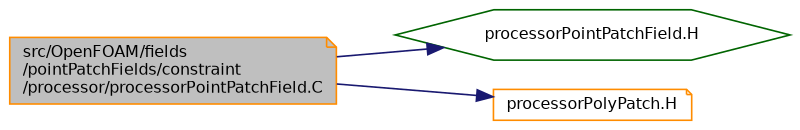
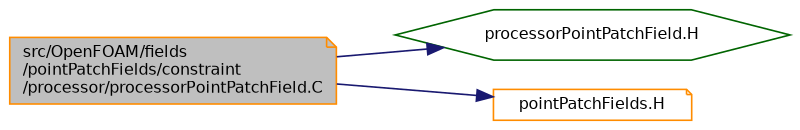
node "processorPolyPatch.H": label "processorPolyPatch.H" -> "pointPatchFields.H"
